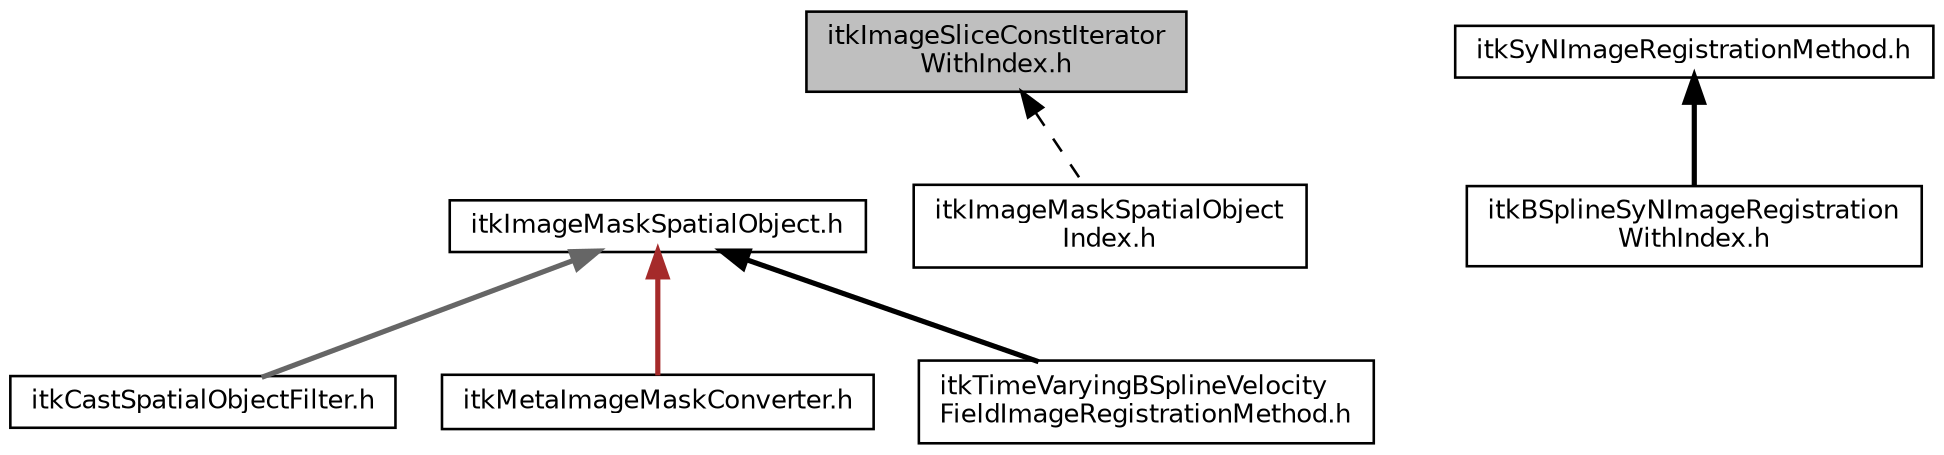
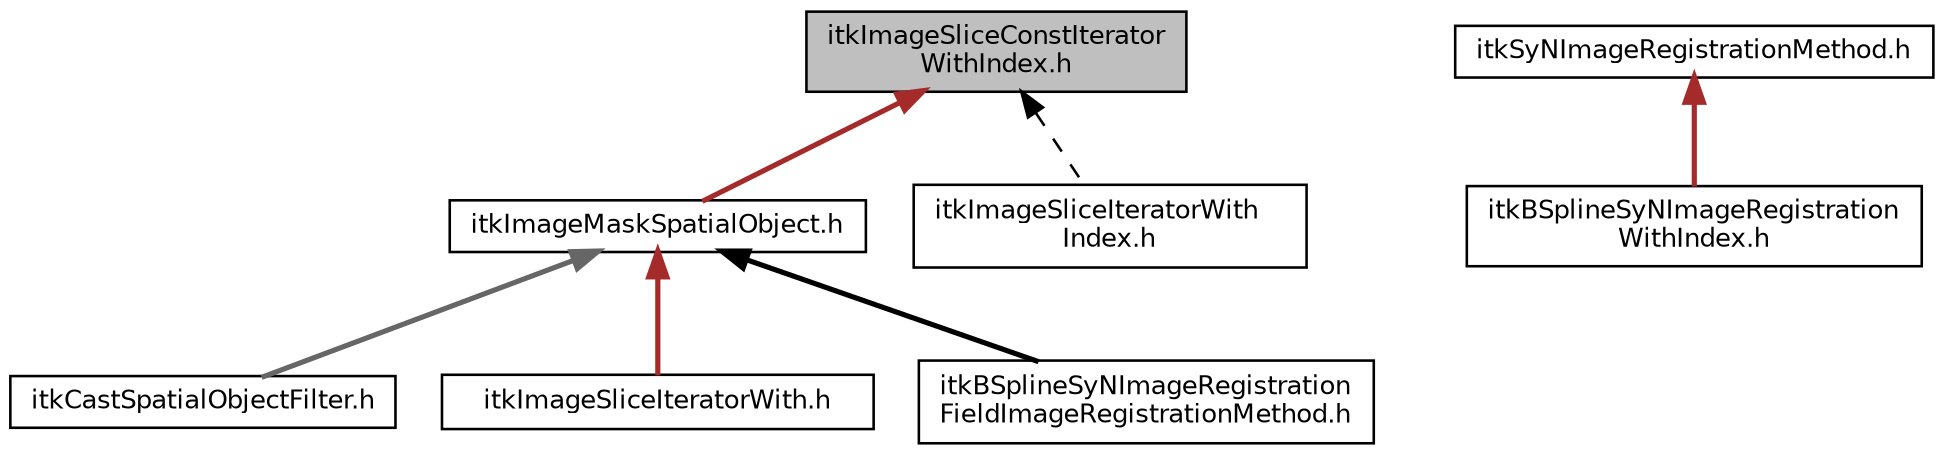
edge "itkBSplineSyNImageRegistration WithIndex.h" -> "itkSyNImageRegistrationMethod.h": color black -> brown
edge "itkImageMaskSpatialObject.h" -> "itkImageSliceConstIterator WithIndex.h": added
node "itkImageMaskSpatialObject Index.h": label "itkImageMaskSpatialObject Index.h" -> "itkImageSliceIteratorWith Index.h"
node "itkMetaImageMaskConverter.h": label "itkMetaImageMaskConverter.h" -> "itkImageSliceIteratorWith.h"
node "itkTimeVaryingBSplineVelocity FieldImageRegistrationMethod.h": label "itkTimeVaryingBSplineVelocity FieldImageRegistrationMethod.h" -> "itkBSplineSyNImageRegistration FieldImageRegistrationMethod.h"
